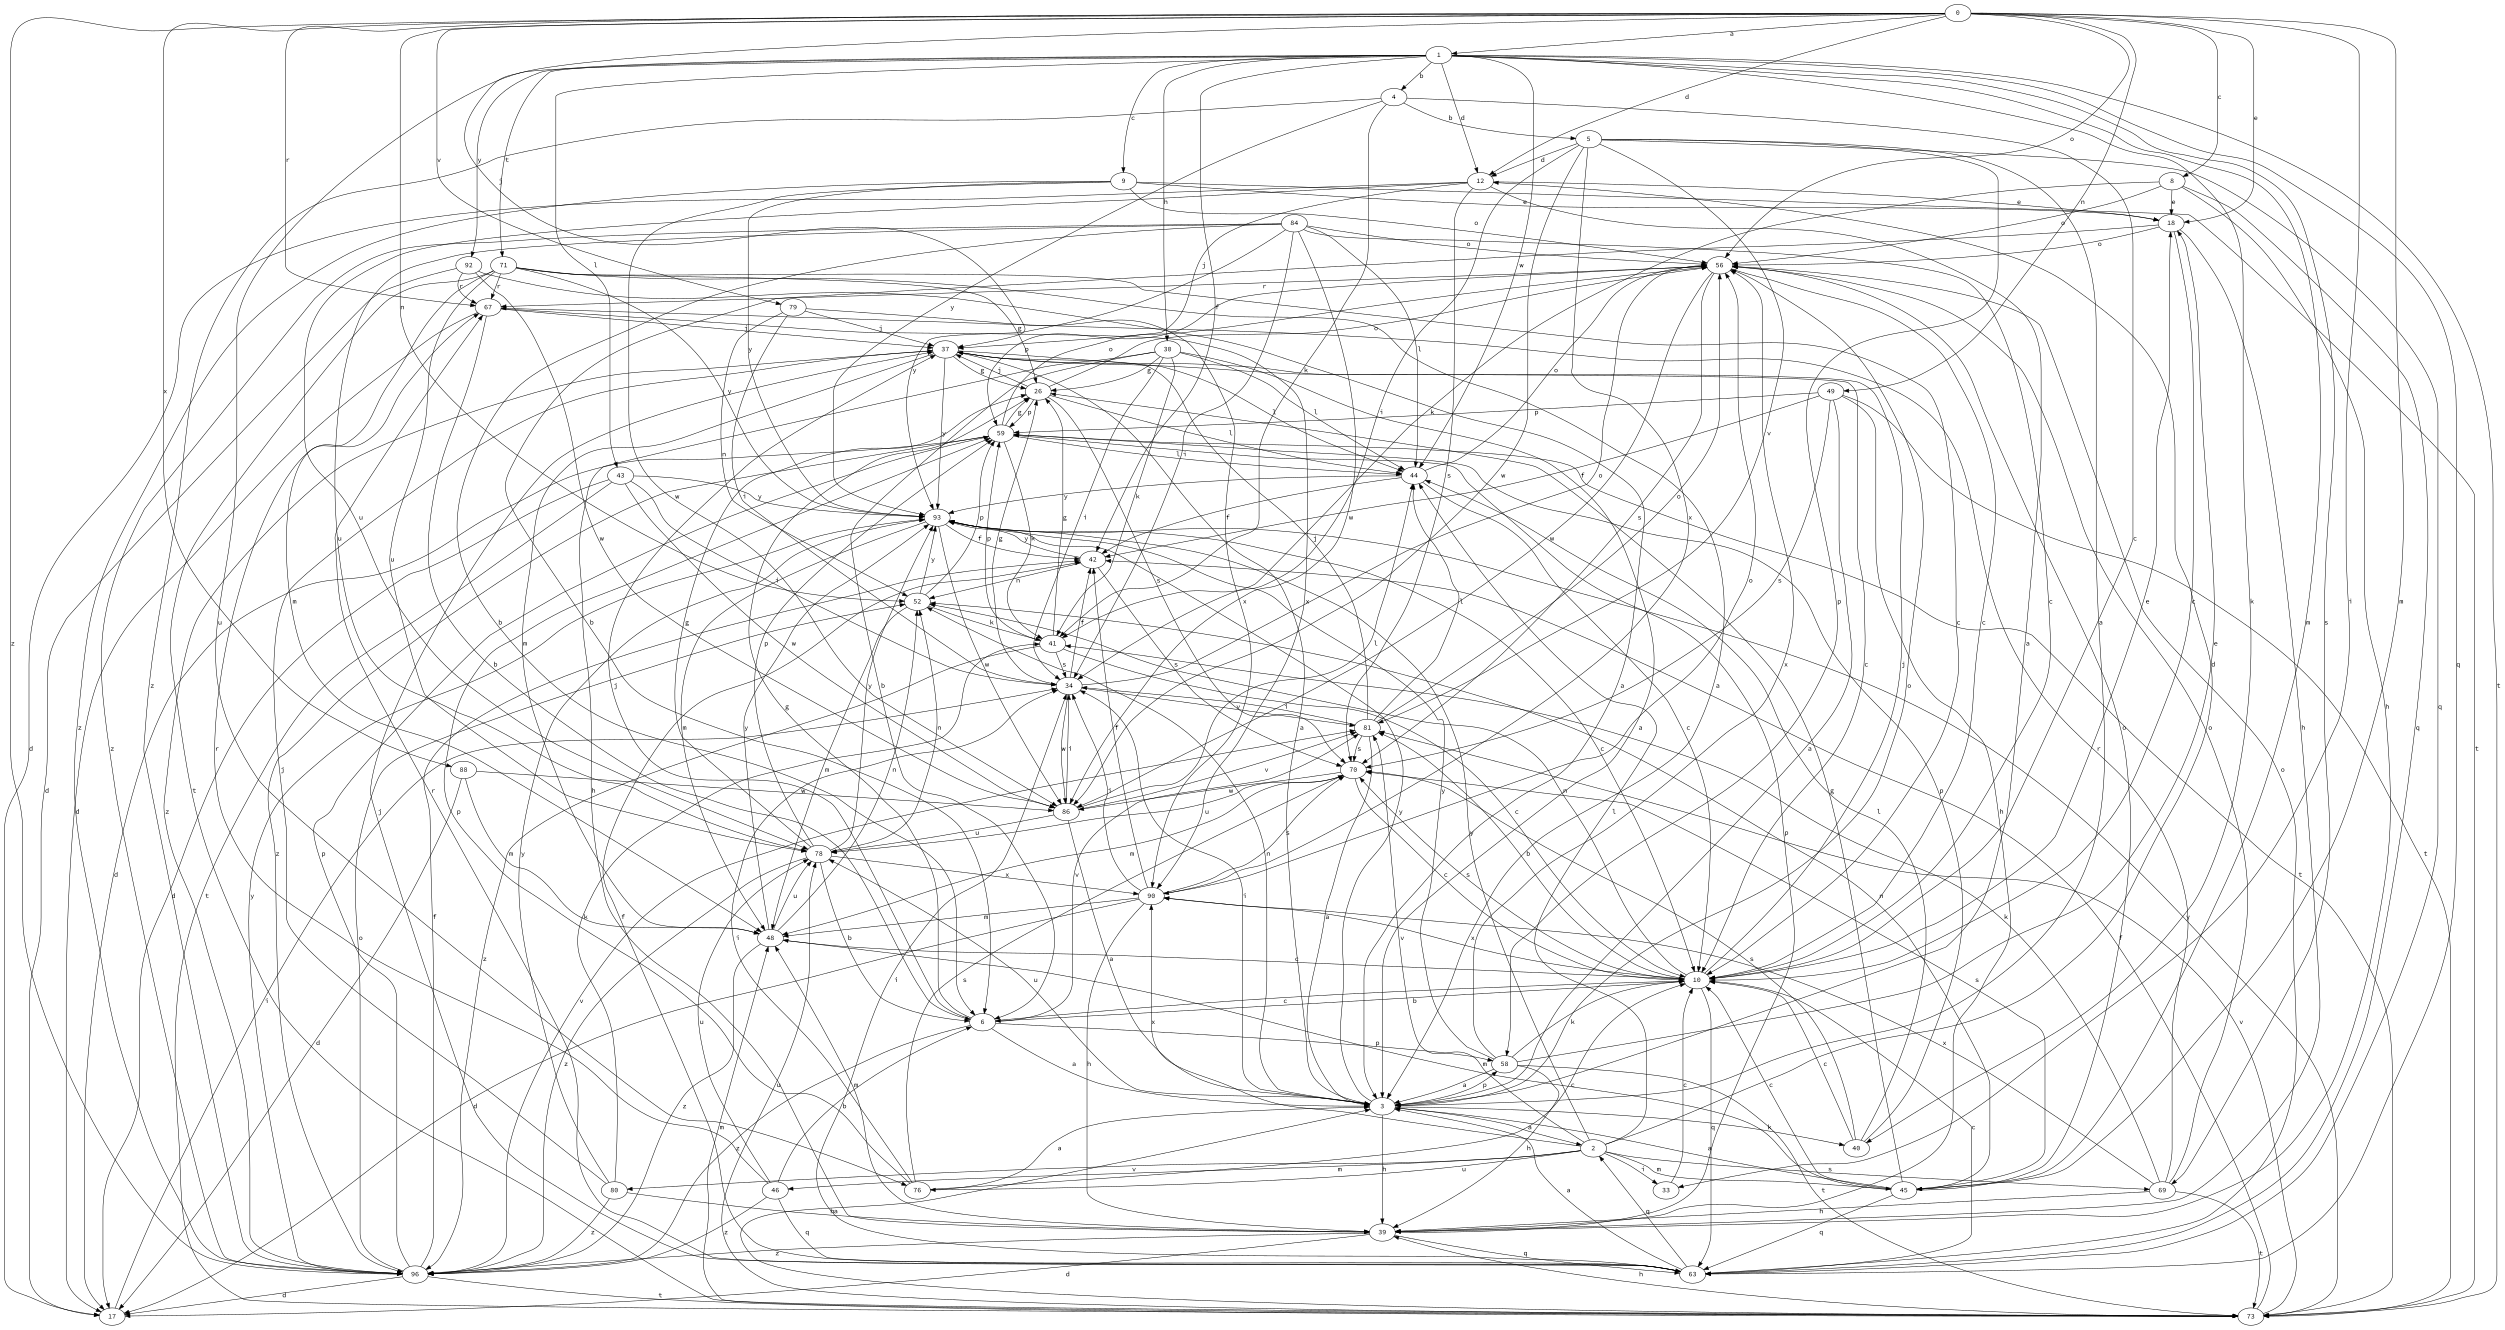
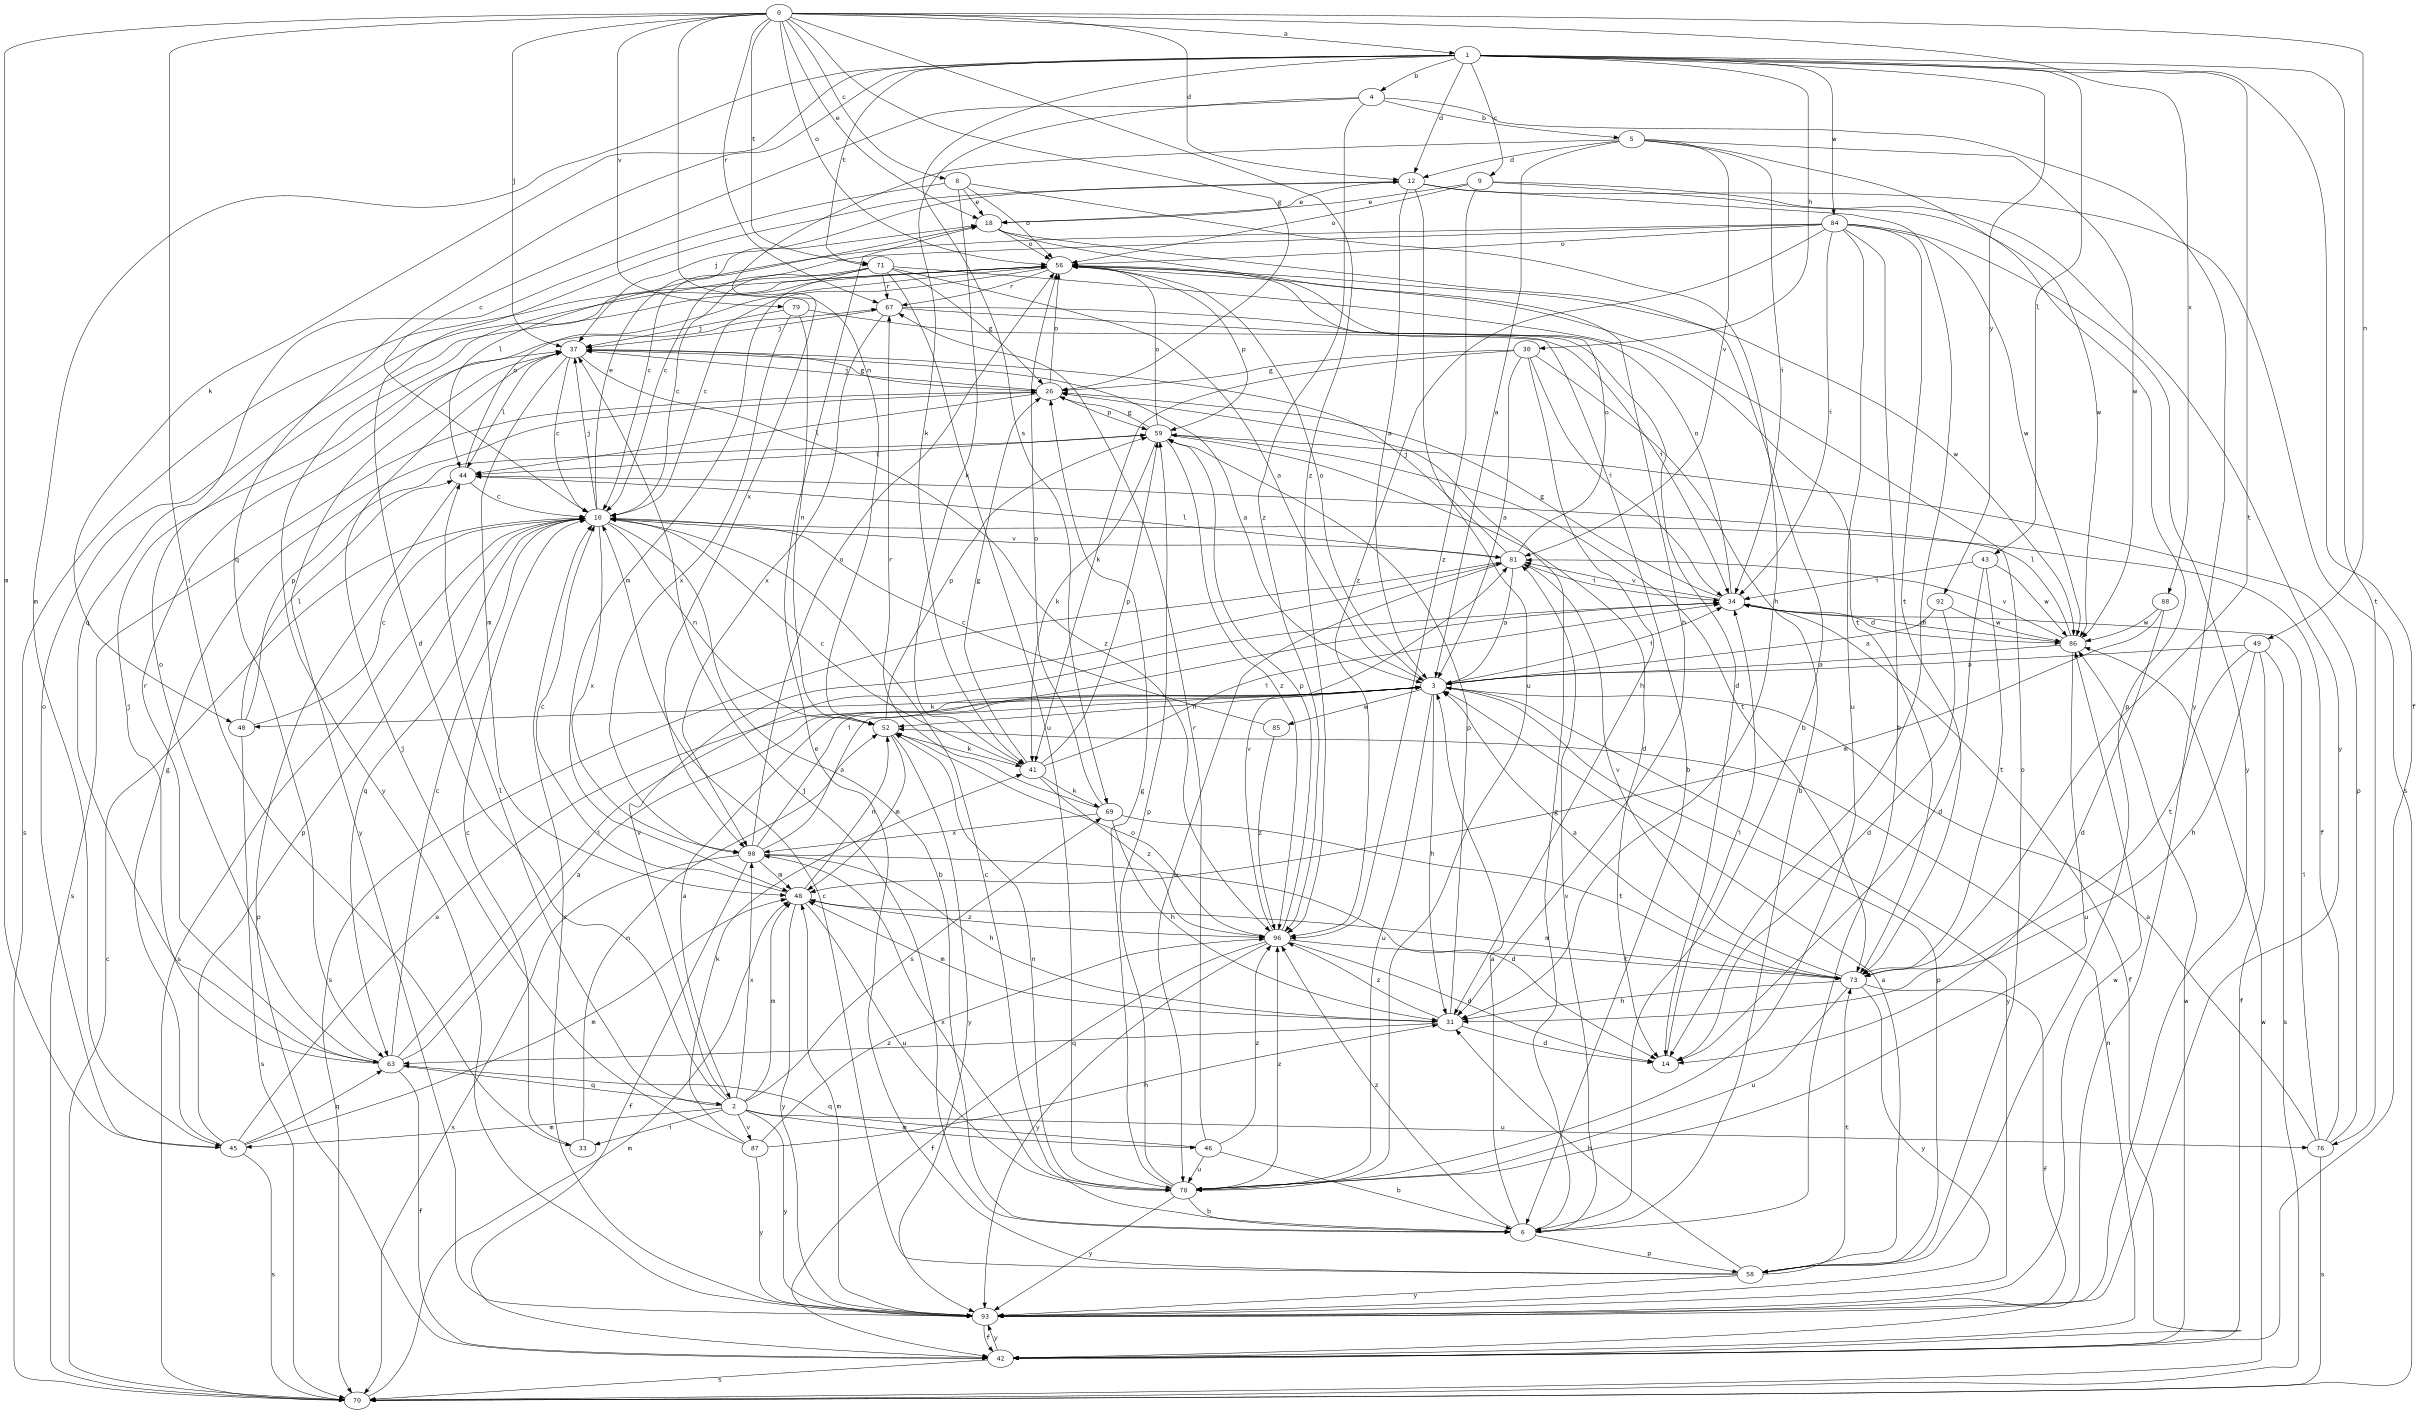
edge "0" -> "26": added, label "g"
edge "0" -> "71": added, label "t"
edge "1" -> "44": now "1" -> "84"
edge "92" -> "67": removed, label "r"
edge "9" -> "73": now "84" -> "73"
edge "30" -> "44": removed, label "l"
edge "49" -> "59": removed, label "p"
edge "44" -> "93": removed, label "y"
edge "43" -> "93": removed, label "y"
edge "44" -> "42": label "f" -> "p"
edge "1" -> "76": label "u" -> "t"
edge "5" -> "63": removed, label "q"
edge "41" -> "34": label "s" -> "i"
edge "58" -> "56": label "x" -> "o"
edge "90" -> "3": added, label "a"
node "85": added
edge "45" -> "52": now "33" -> "52"
edge "34" -> "86": label "w" -> "d"
edge "69" -> "41": reversed
edge "70" -> "78": now "81" -> "78"
edge "10" -> "81": label "b" -> "v"
edge "2" -> "48": added, label "m"
edge "58" -> "10": label "k" -> "c"
edge "76" -> "10": label "c" -> "f"
edge "45" -> "10": label "c" -> "p"
node "80": label "80" -> "87"
node "39": label "39" -> "31"
edge "42" -> "86": added, label "w"
node "17": label "17" -> "14"
